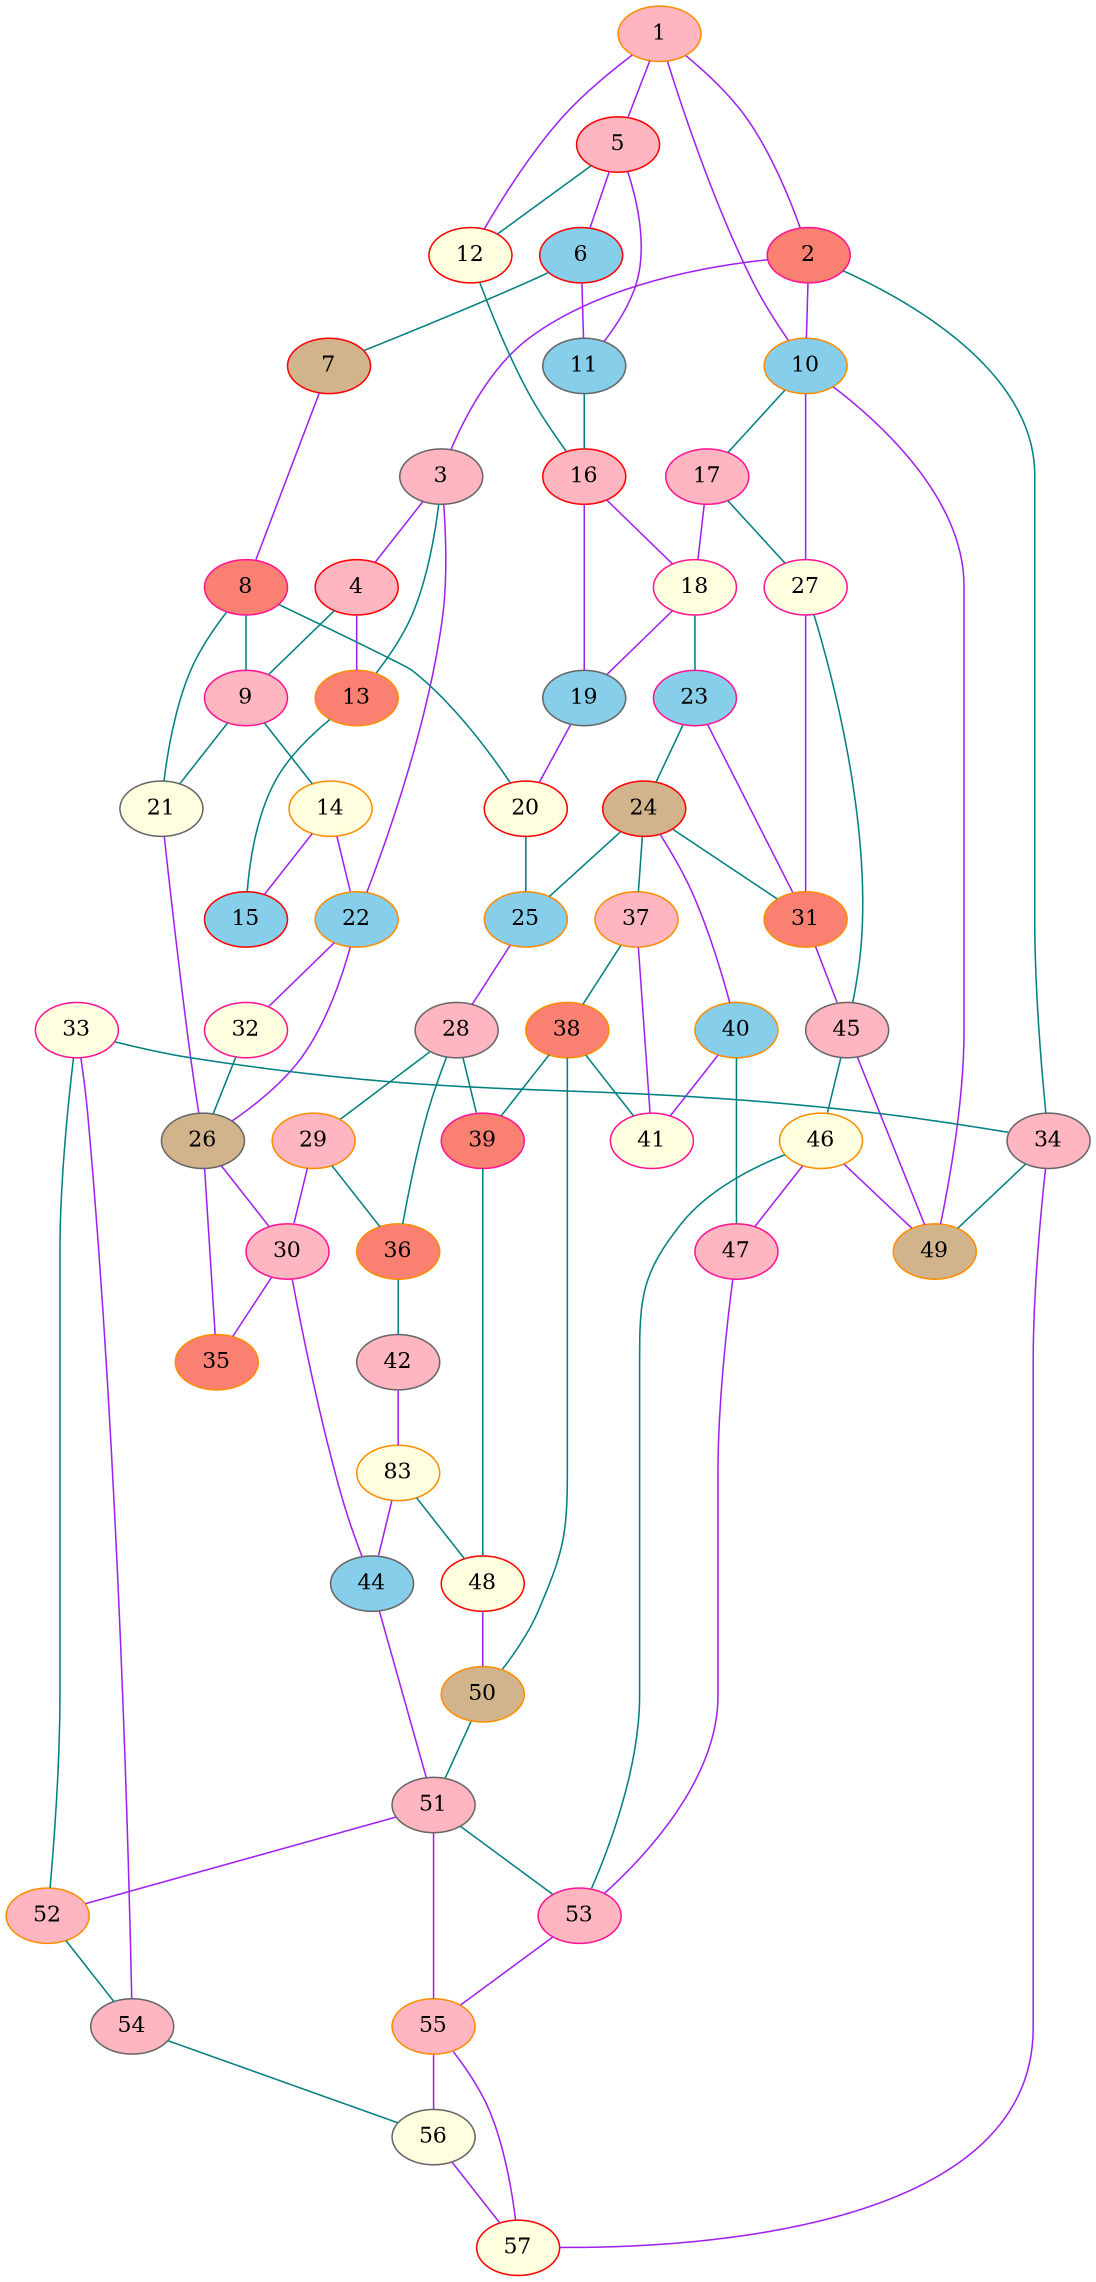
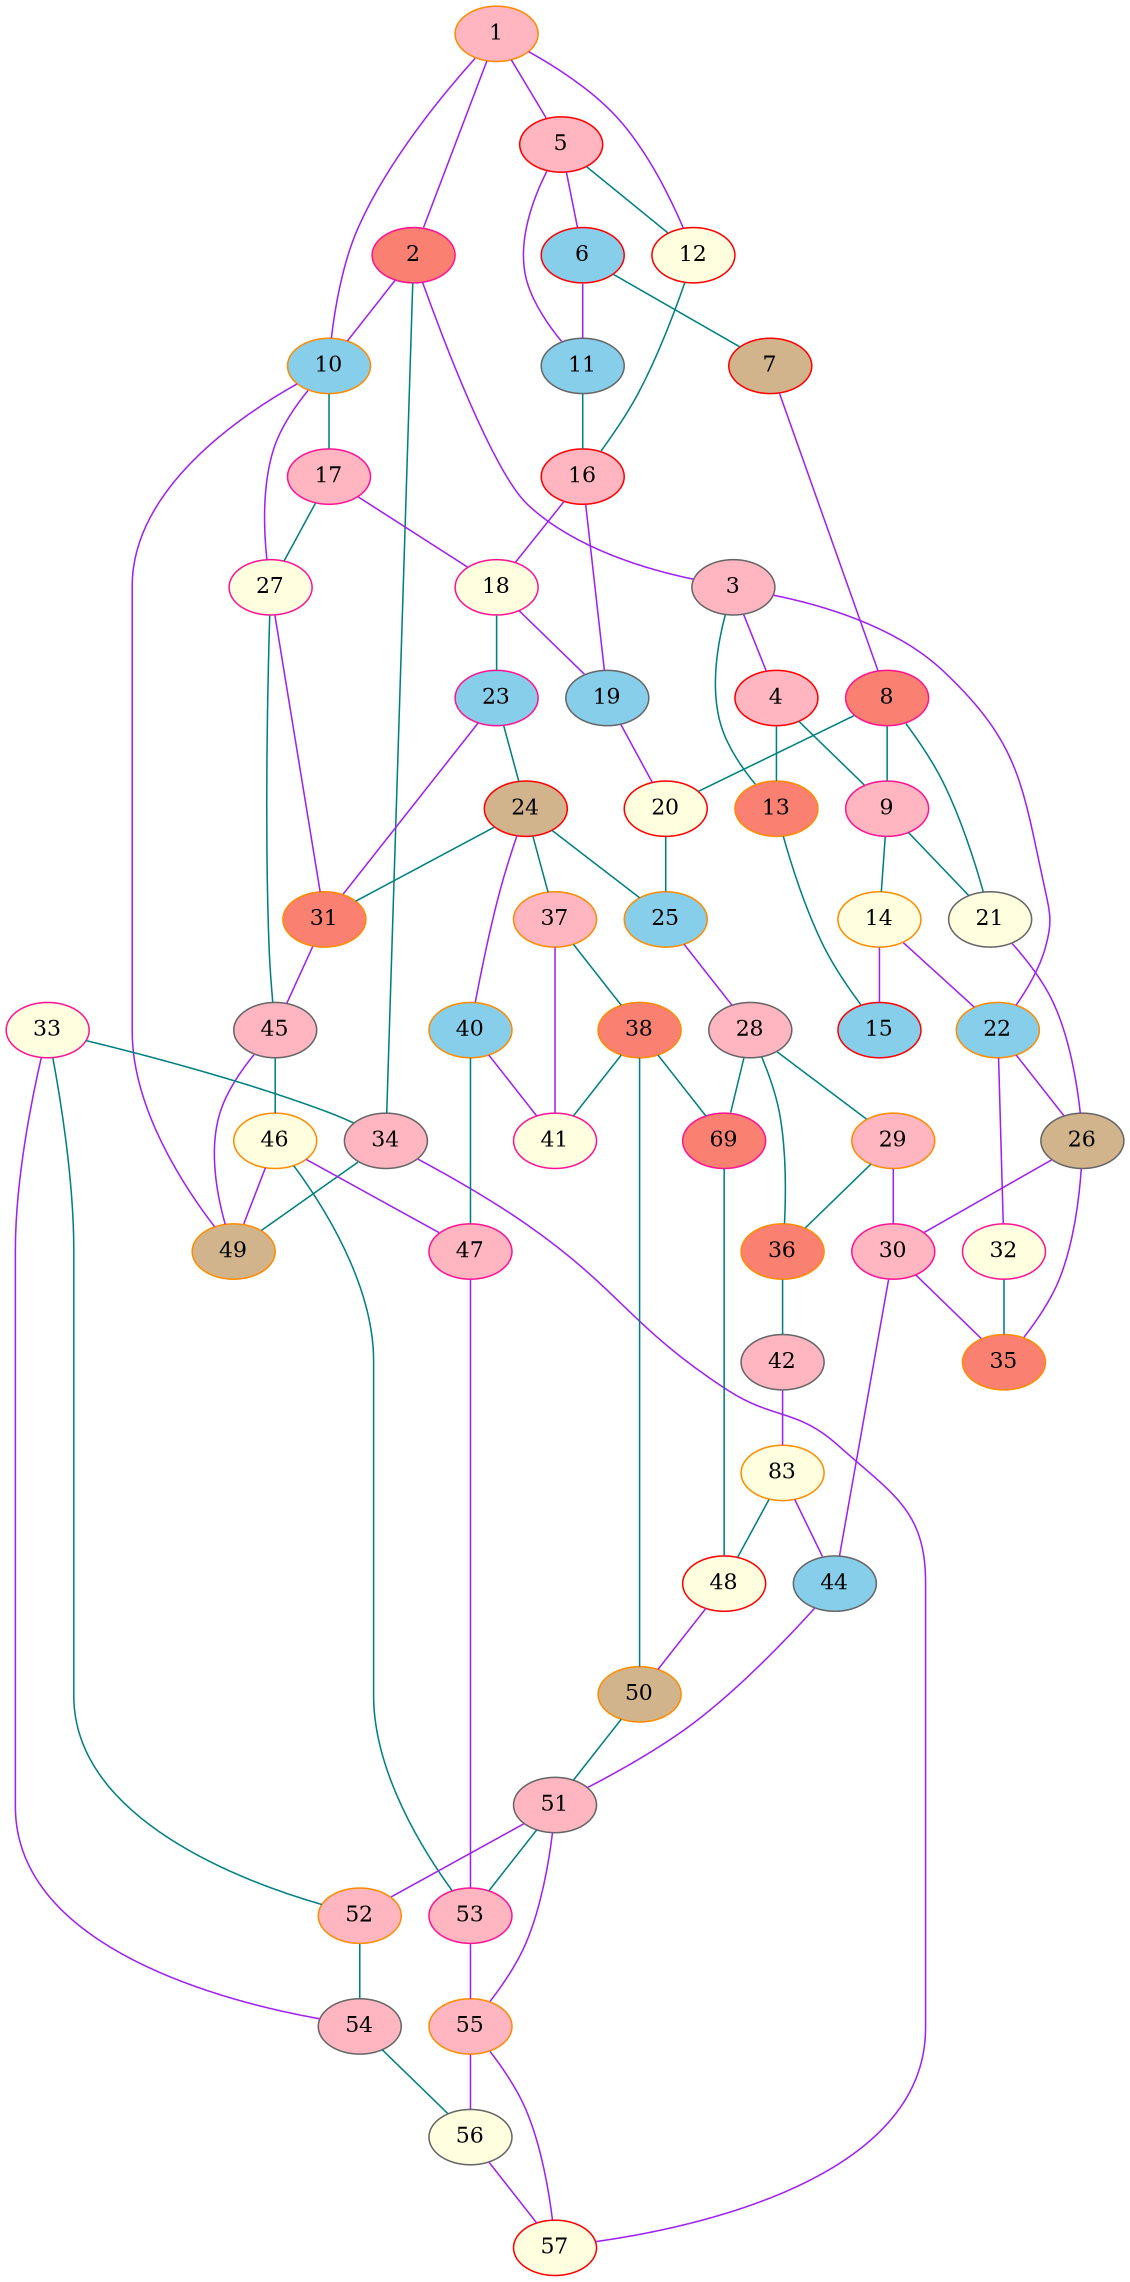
edge "4" -- "13": color purple -> teal
edge "32" -- "26": now "32" -- "35"
node "39": label "39" -> "69"
